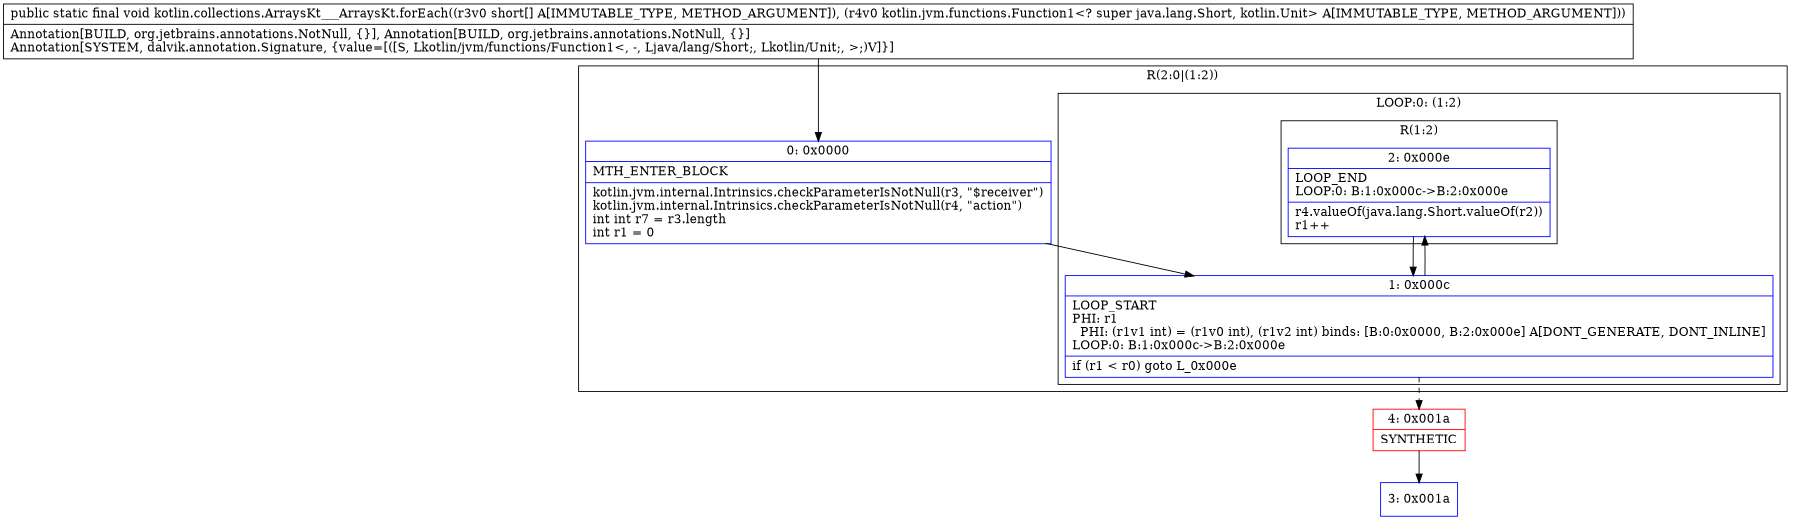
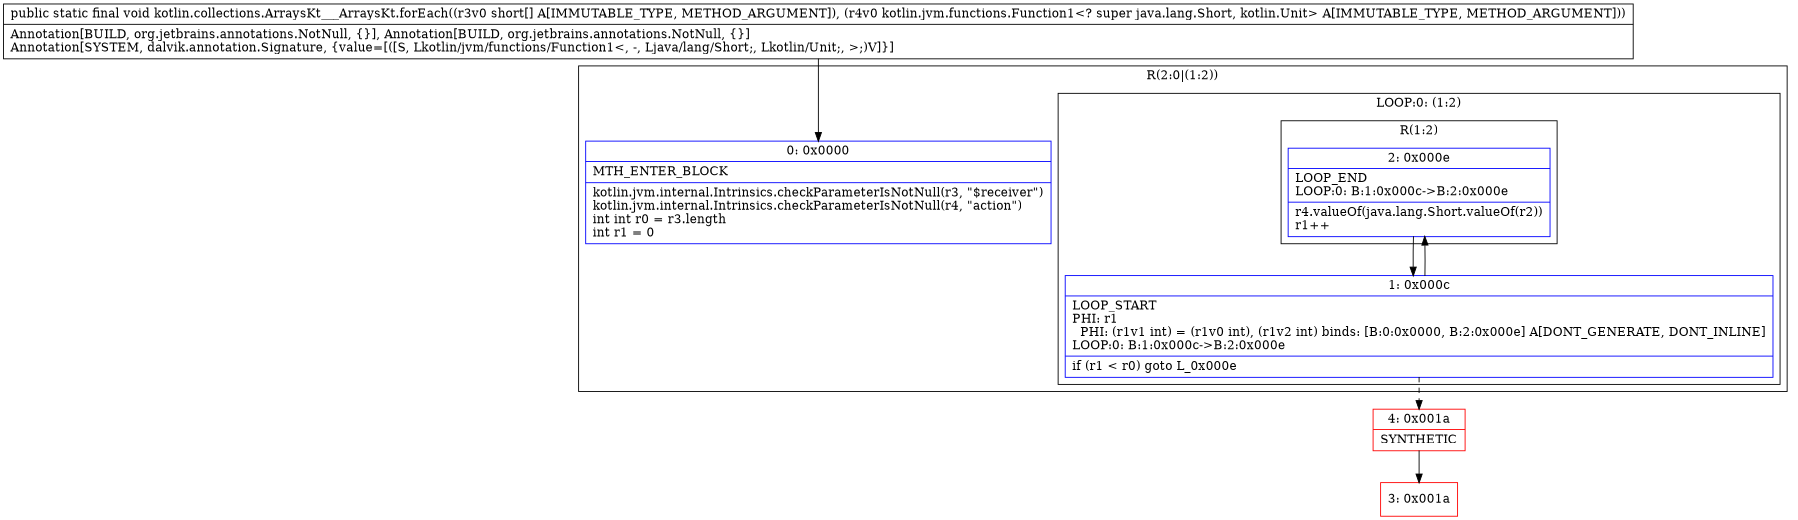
node "0: 0x0000": text "int int r7 = r3.length" -> "int int r0 = r3.length"
edge "0: 0x0000" -> "1: 0x000c": removed
node "3: 0x001a": color blue -> red
